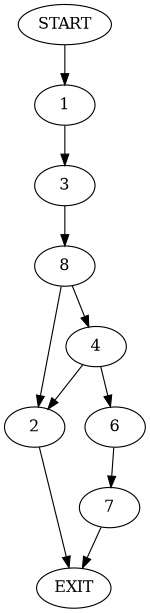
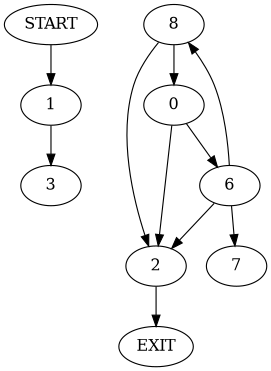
edge "3" -> "8": now "6" -> "8"
edge "6" -> "2": added
node "4": label "4" -> "0"
edge "7" -> "EXIT": removed
